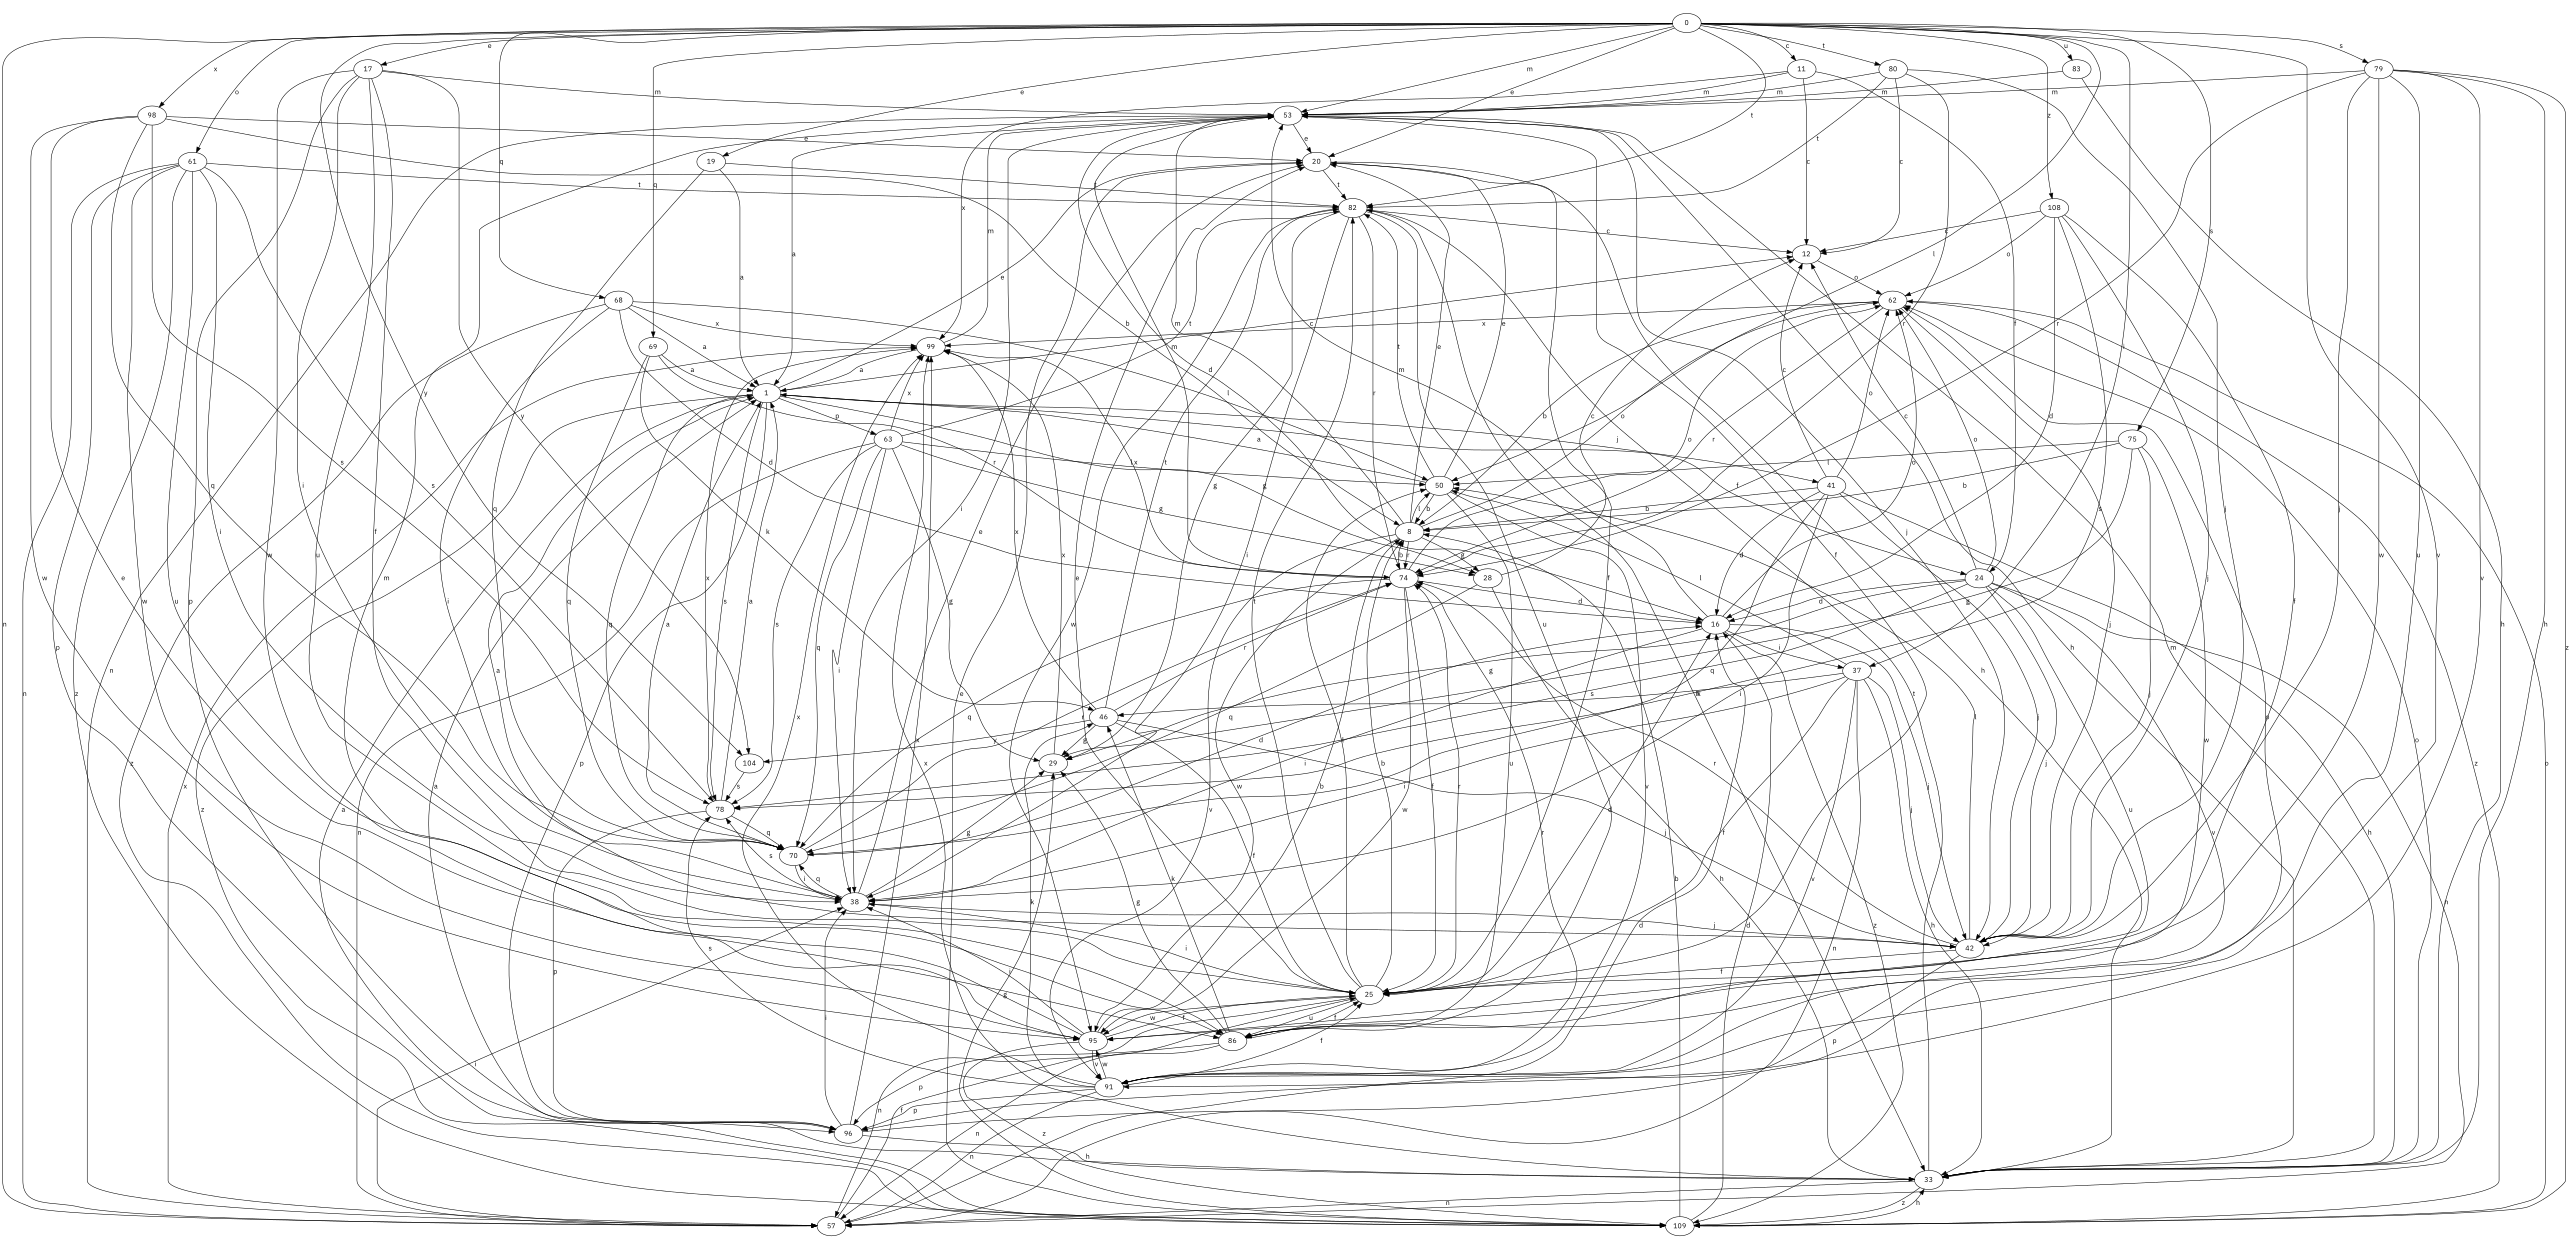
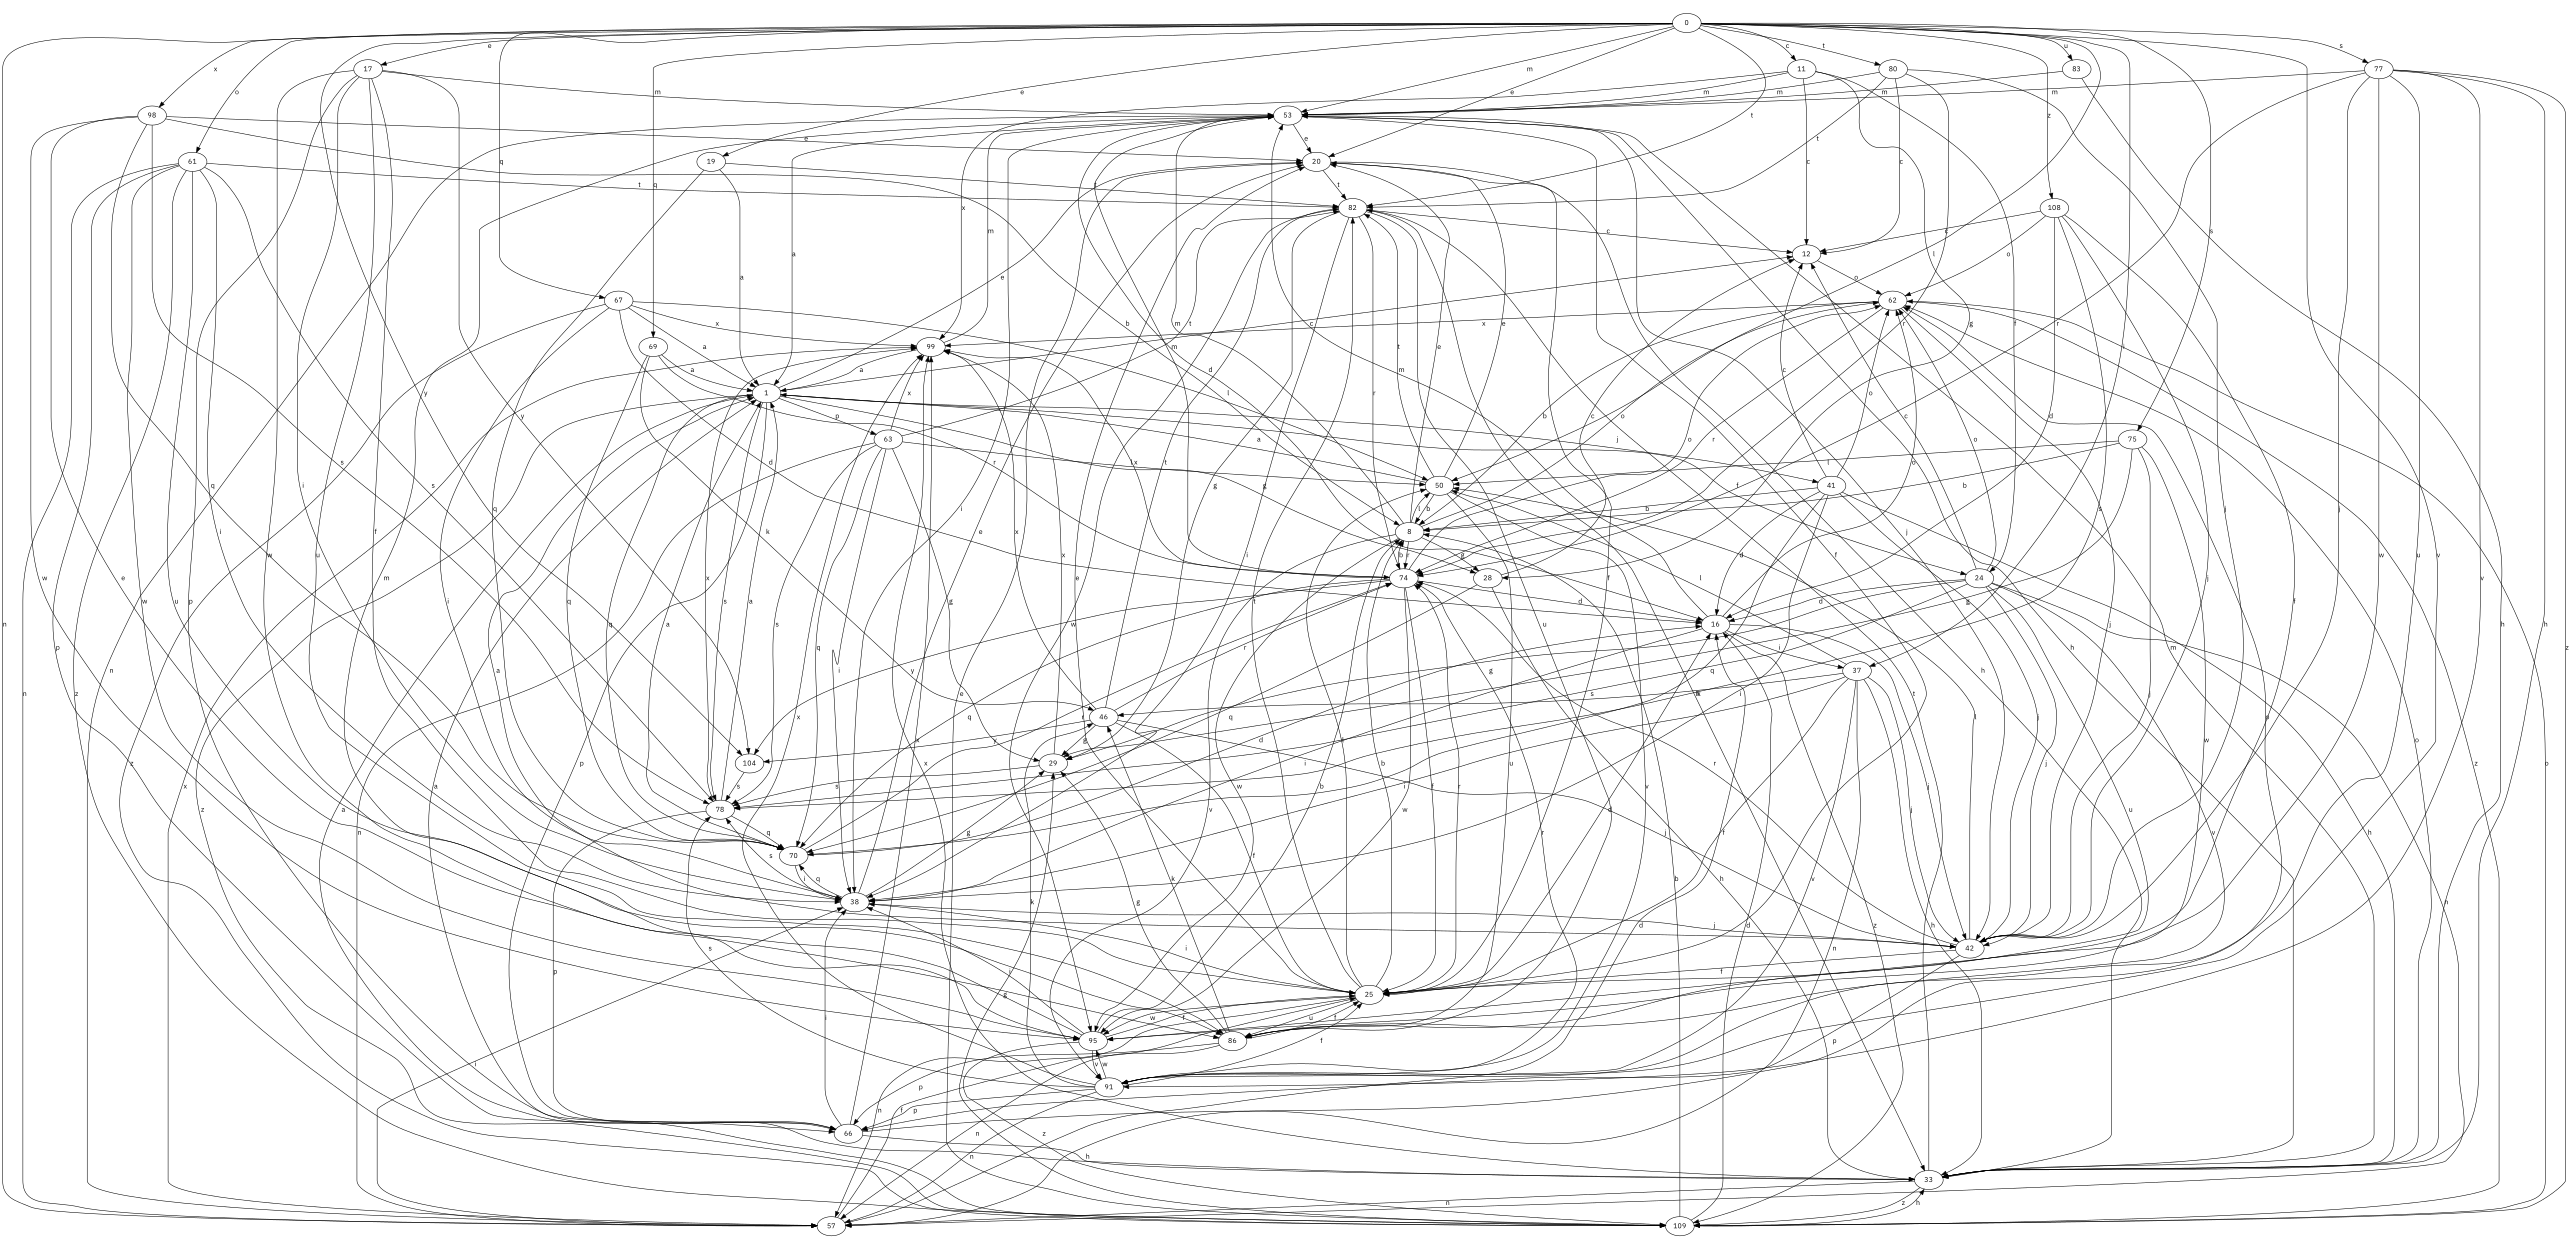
node "79": label "79" -> "77"
node "68": label "68" -> "67"
edge "63" -> "28": now "11" -> "28"
edge "74" -> "104": added, label "y"
edge "29" -> "78": added, label "s"
node "96": label "96" -> "66"
